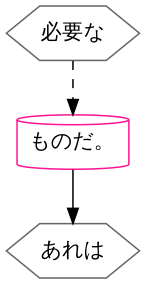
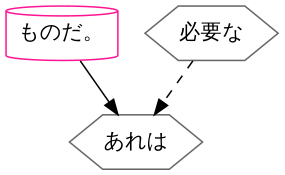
edge "必要な" -> "ものだ。": now "必要な" -> "あれは"
